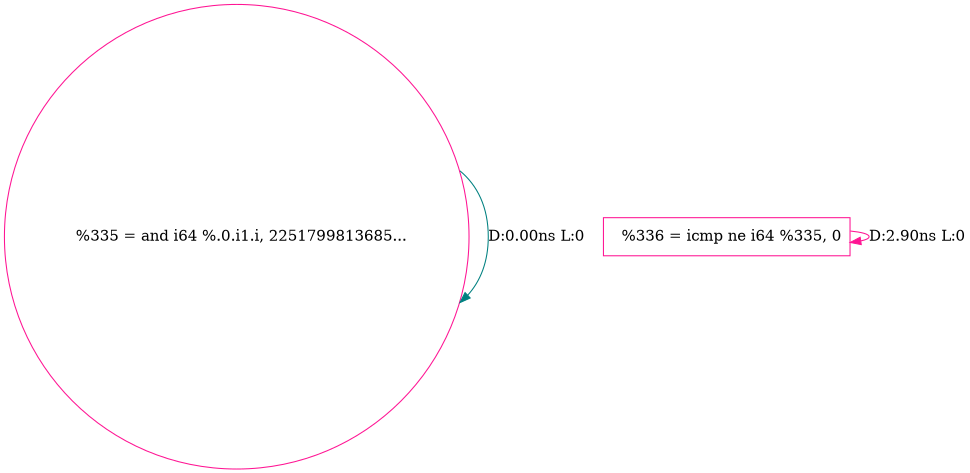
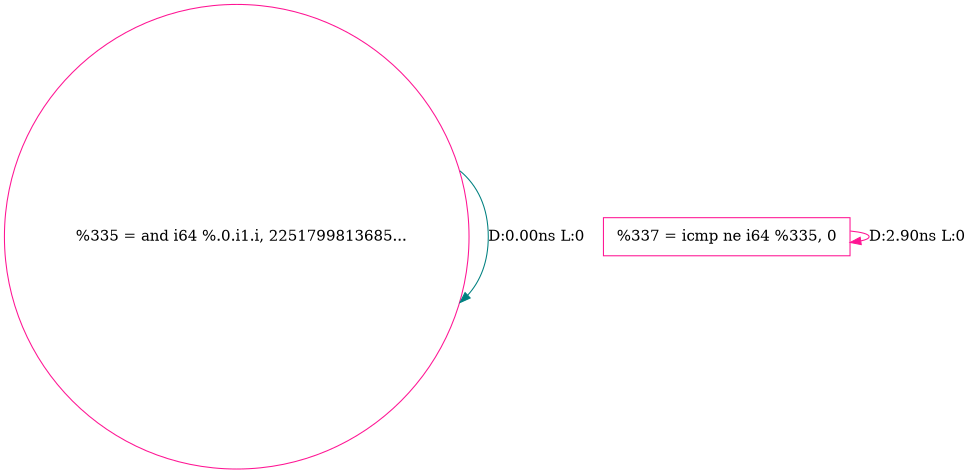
node "%336 = icmp ne i64 %335, 0": label "%336 = icmp ne i64 %335, 0" -> "%337 = icmp ne i64 %335, 0"
